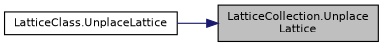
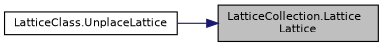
node "LatticeCollection.Unplace Lattice": label "LatticeCollection.Unplace Lattice" -> "LatticeCollection.Lattice Lattice"
